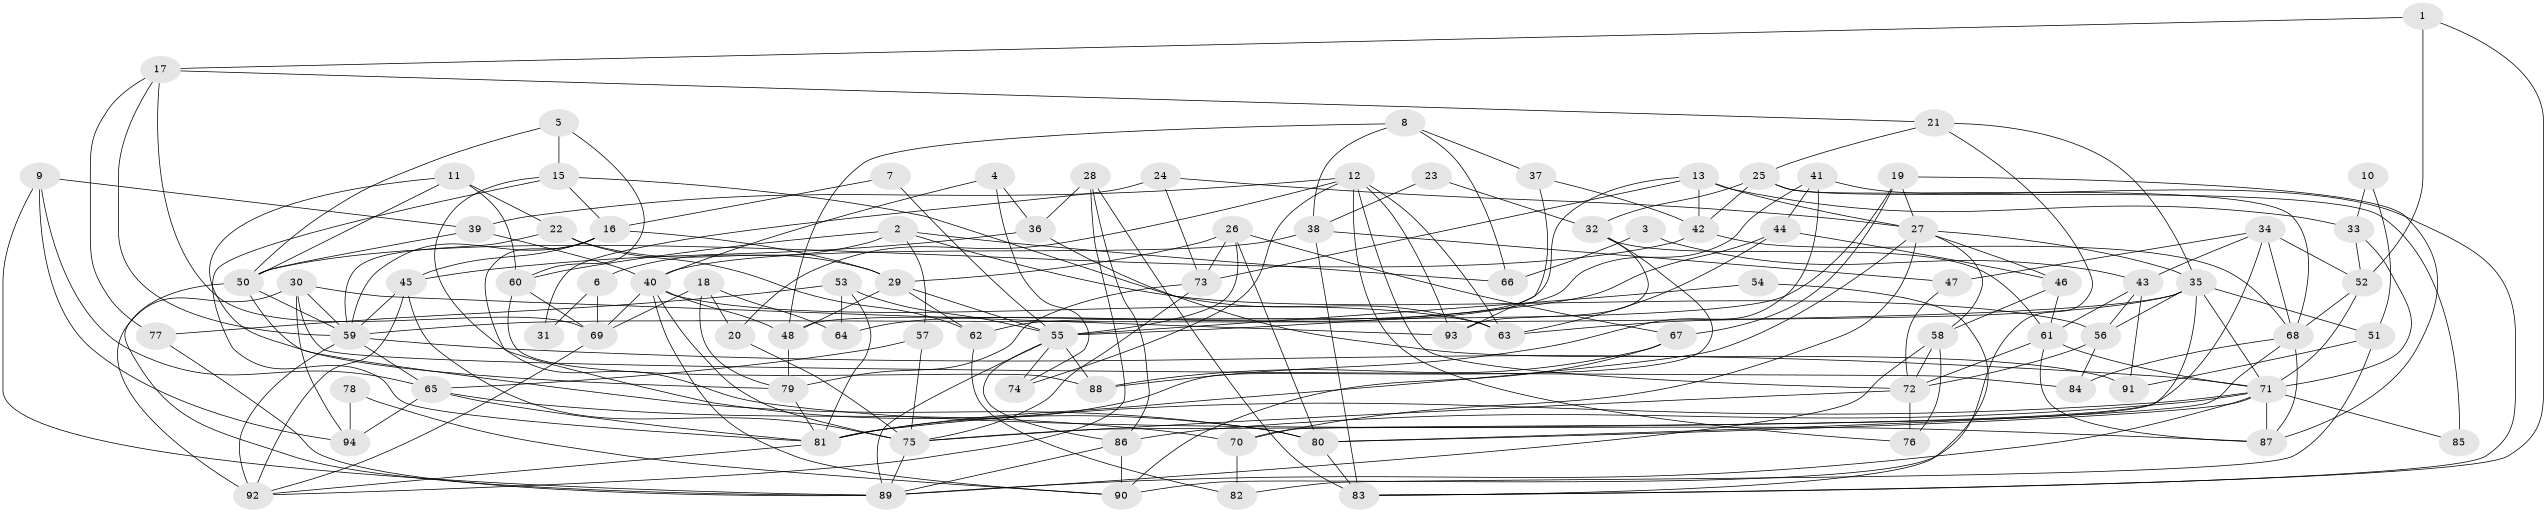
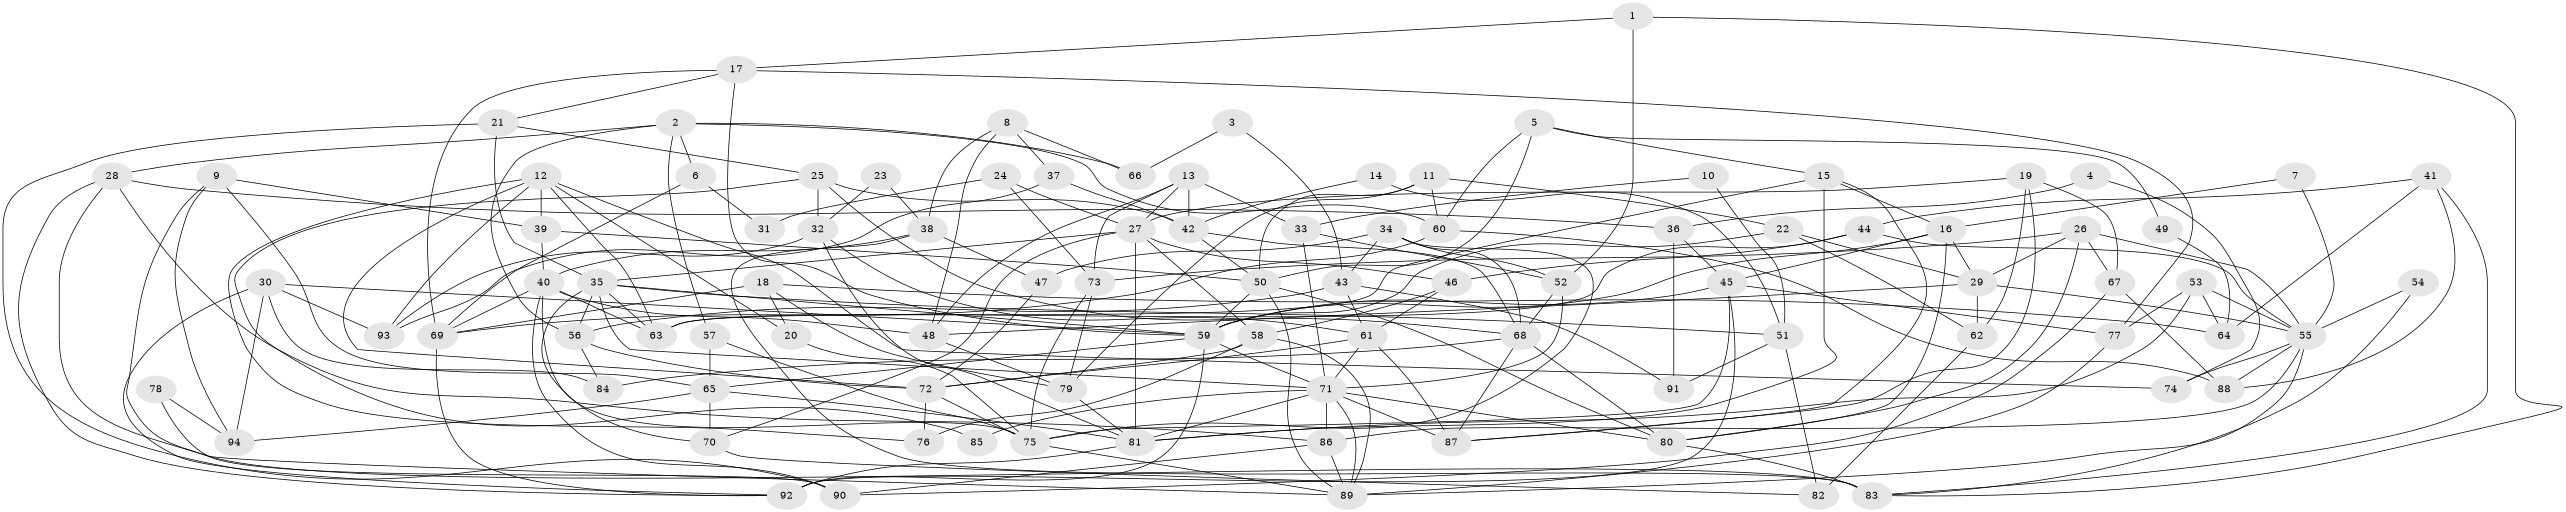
edge "2" -- "28": added
node "14": added
node "49": added
edge "4" -- "40": removed
edge "45" -- "77": added
